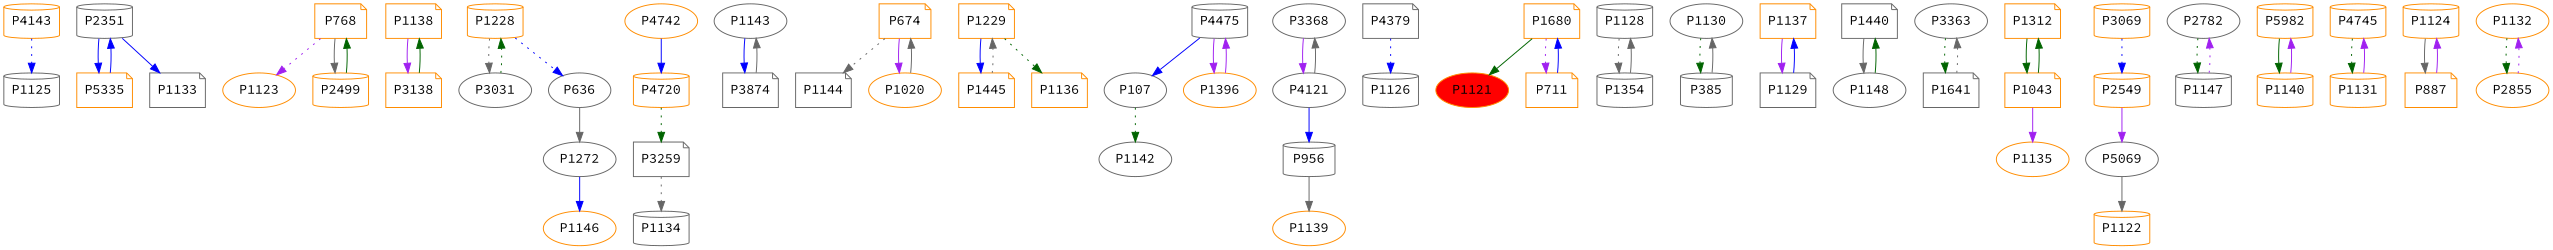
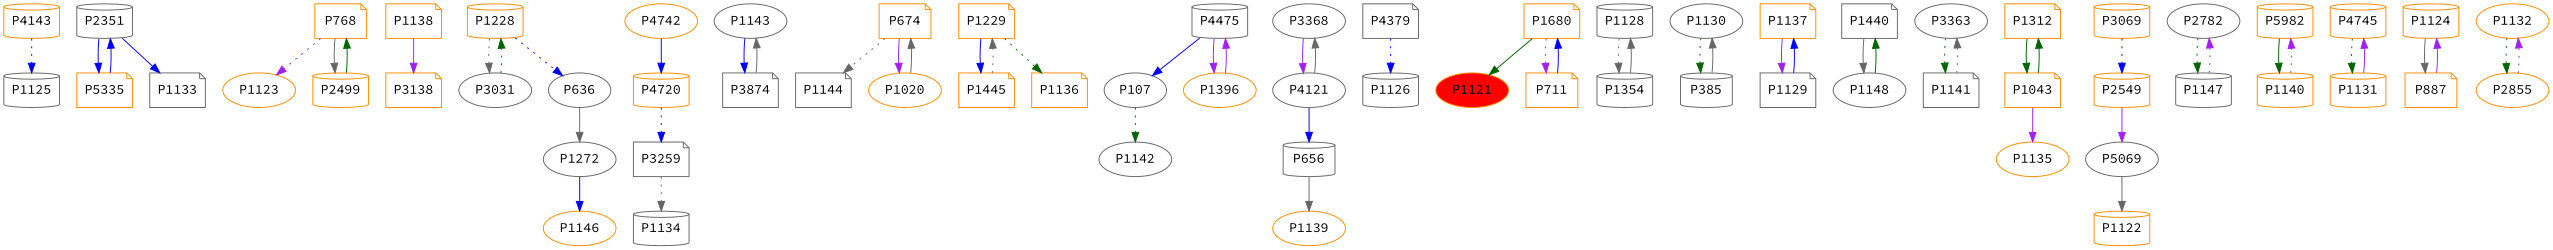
edge "P3138" -> "P1138": removed
edge "P1140" -> "P5982": style solid -> dotted
node "P1641": label "P1641" -> "P1141"
edge "P4720" -> "P3259": color darkgreen -> blue
node "P956": label "P956" -> "P656"
